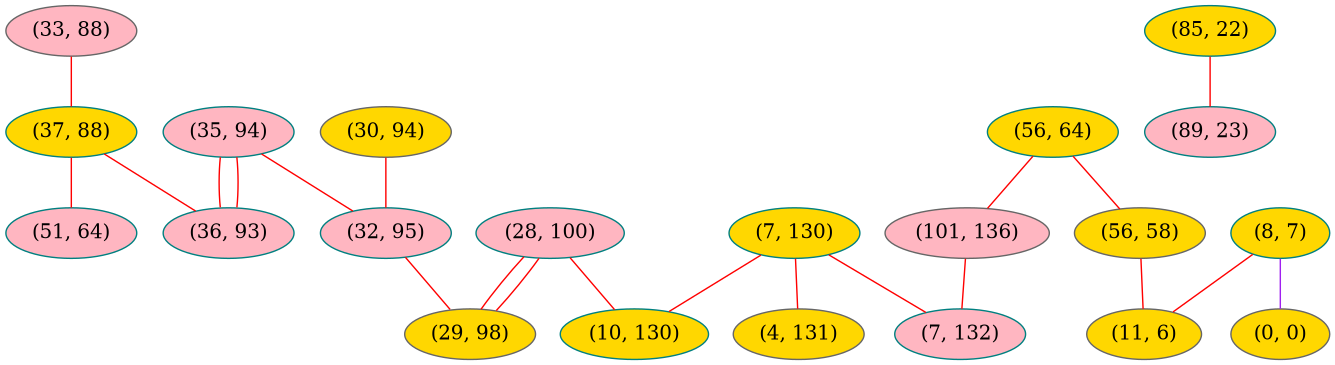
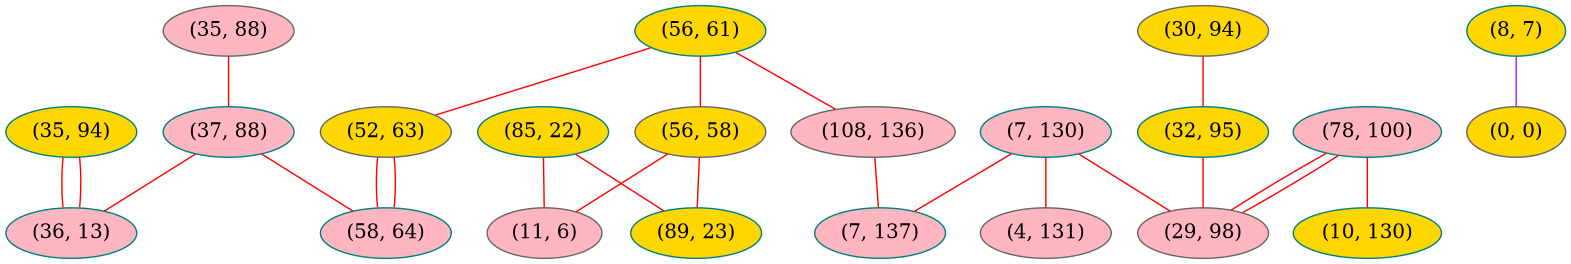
node "(33, 88)": label "(33, 88)" -> "(35, 88)"
node "(37, 88)": fillcolor gold -> lightpink
node "(35, 94)": fillcolor lightpink -> gold
node "(52, 63)": added
node "(56, 64)": label "(56, 64)" -> "(56, 61)"
node "(89, 23)": fillcolor lightpink -> gold
edge "(35, 94)" -- "(32, 95)": removed
edge "(56, 58)" -- "(89, 23)": added
node "(51, 64)": label "(51, 64)" -> "(58, 64)"
node "(36, 93)": label "(36, 93)" -> "(36, 13)"
node "(32, 95)": fillcolor lightpink -> gold
node "(28, 100)": label "(28, 100)" -> "(78, 100)"
node "(7, 130)": fillcolor gold -> lightpink
node "(101, 136)": label "(101, 136)" -> "(108, 136)"
edge "(7, 130)" -- "(10, 130)": now "(7, 130)" -- "(29, 98)"
edge "(8, 7)" -- "(11, 6)": now "(85, 22)" -- "(11, 6)"
node "(29, 98)": fillcolor gold -> lightpink
node "(4, 131)": fillcolor gold -> lightpink
node "(7, 132)": label "(7, 132)" -> "(7, 137)"
node "(11, 6)": fillcolor gold -> lightpink
